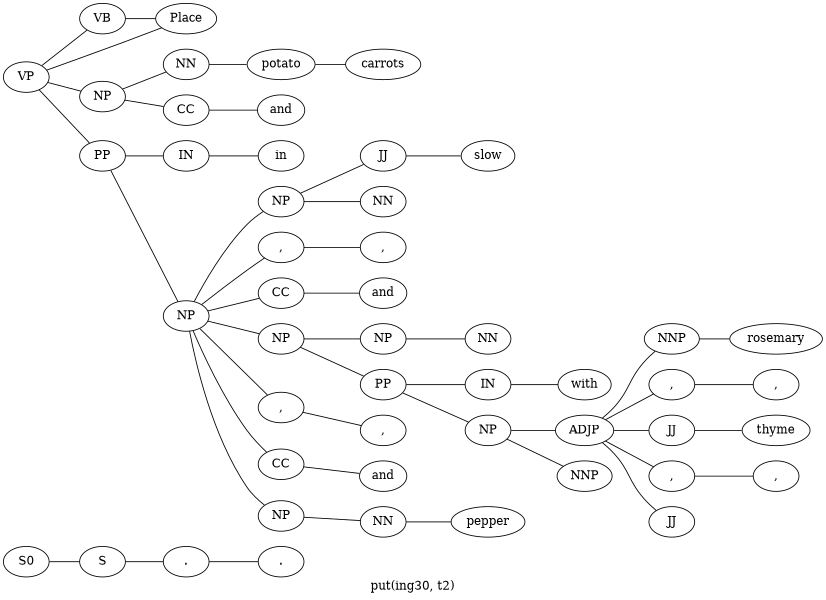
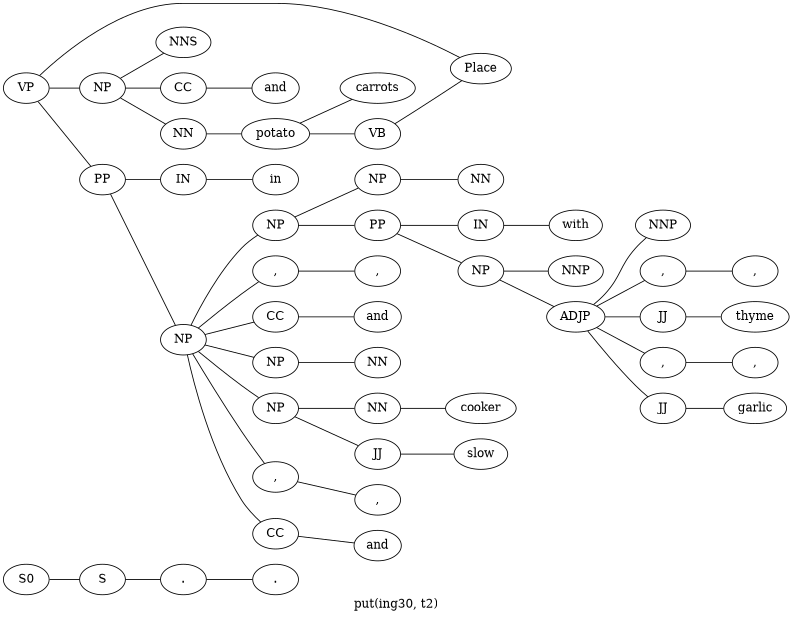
node "NNS": added
edge "VB" -- "VP": now "VB" -- "potato"
node "rosemary": removed
node "cooker": added
node "garlic": added
node "pepper": removed
